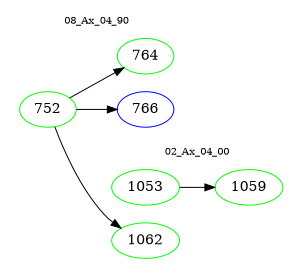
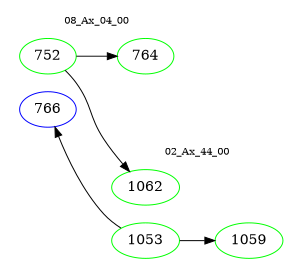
cluster "08_Ax_04_90": label "08_Ax_04_90" -> "08_Ax_04_00"
edge "752" -> "766": now "1053" -> "766"
cluster "02_Ax_04_00": label "02_Ax_04_00" -> "02_Ax_44_00"
